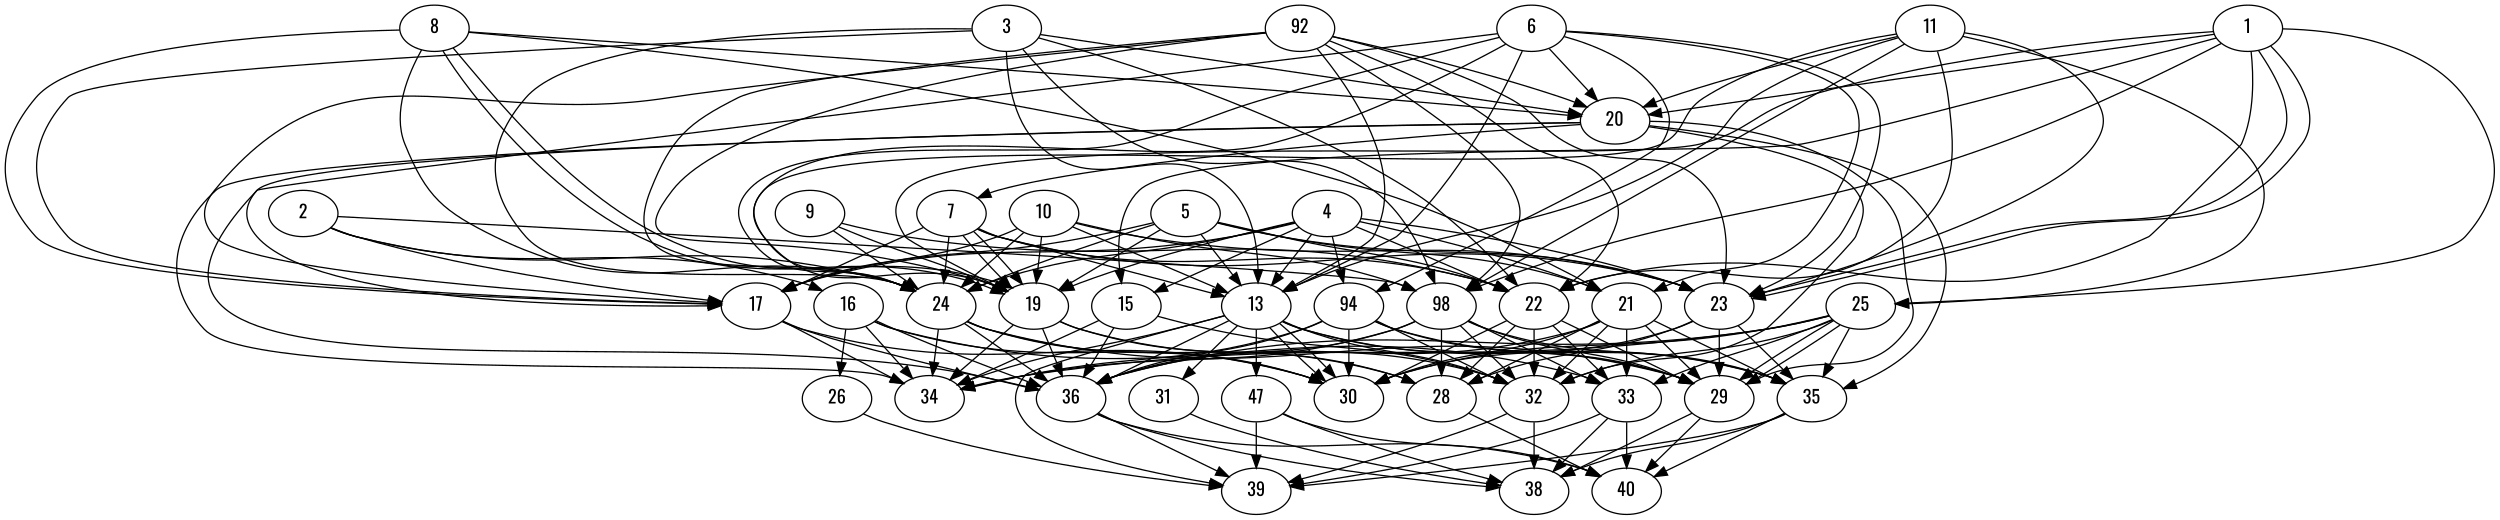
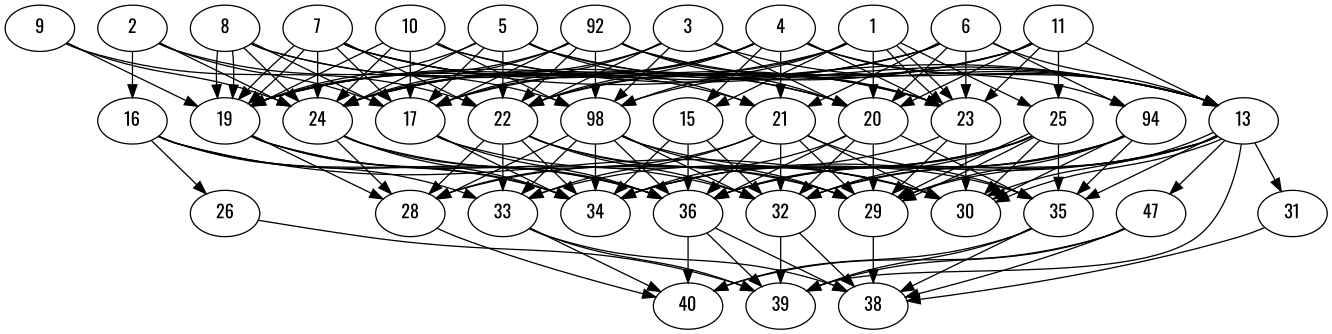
edge "20" -> "7": reversed
edge "22" -> "34": added
edge "23" -> "35": removed
edge "24" -> "30": removed
edge "29" -> "40": removed
